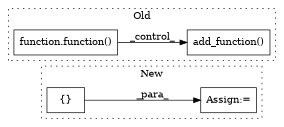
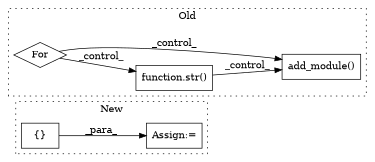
node "function.function()": label "function.function()" -> "function.str()"
node "add_function()": label "add_function()" -> "add_module()"
node "For": added
